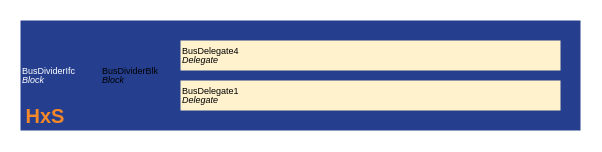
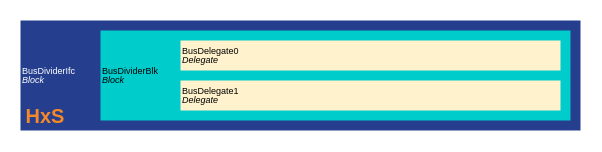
node "BusDelegate4 Delegate": label "BusDelegate4 Delegate" -> "BusDelegate0 Delegate"
node "BusDividerBlk Block": fillcolor #253f8e -> #00cccc
